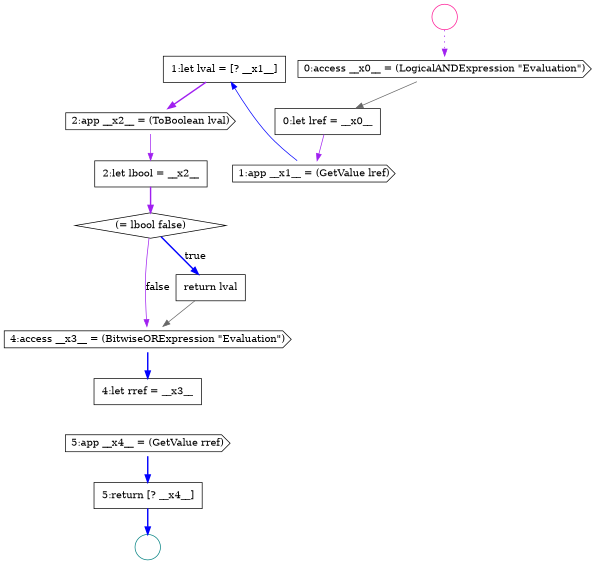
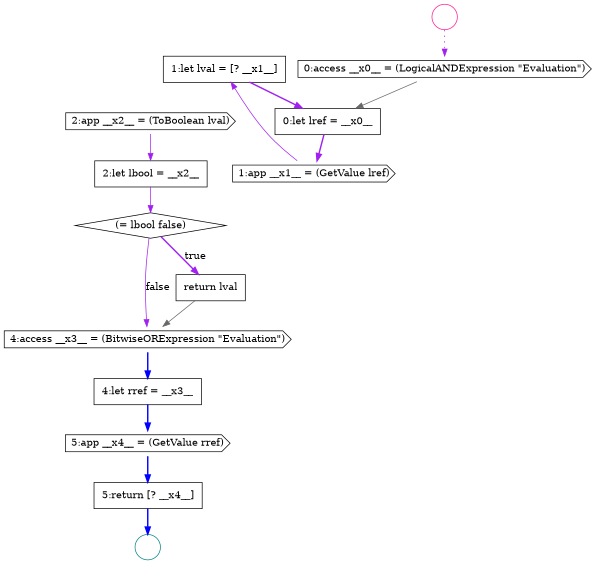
edge "1:let lval = [? __x1__]" -> "2:app __x2__ = (ToBoolean lval)": now "1:let lval = [? __x1__]" -> "0:let lref = __x0__"
edge "1:app __x1__ = (GetValue lref)" -> "1:let lval = [? __x1__]": color blue -> purple
edge "0:let lref = __x0__" -> "1:app __x1__ = (GetValue lref)": style solid -> bold
edge "2:let lbool = __x2__" -> "(= lbool false)": style bold -> solid
edge "(= lbool false)" -> "return lval": color blue -> purple
edge "4:let rref = __x3__" -> "5:app __x4__ = (GetValue rref)": added
